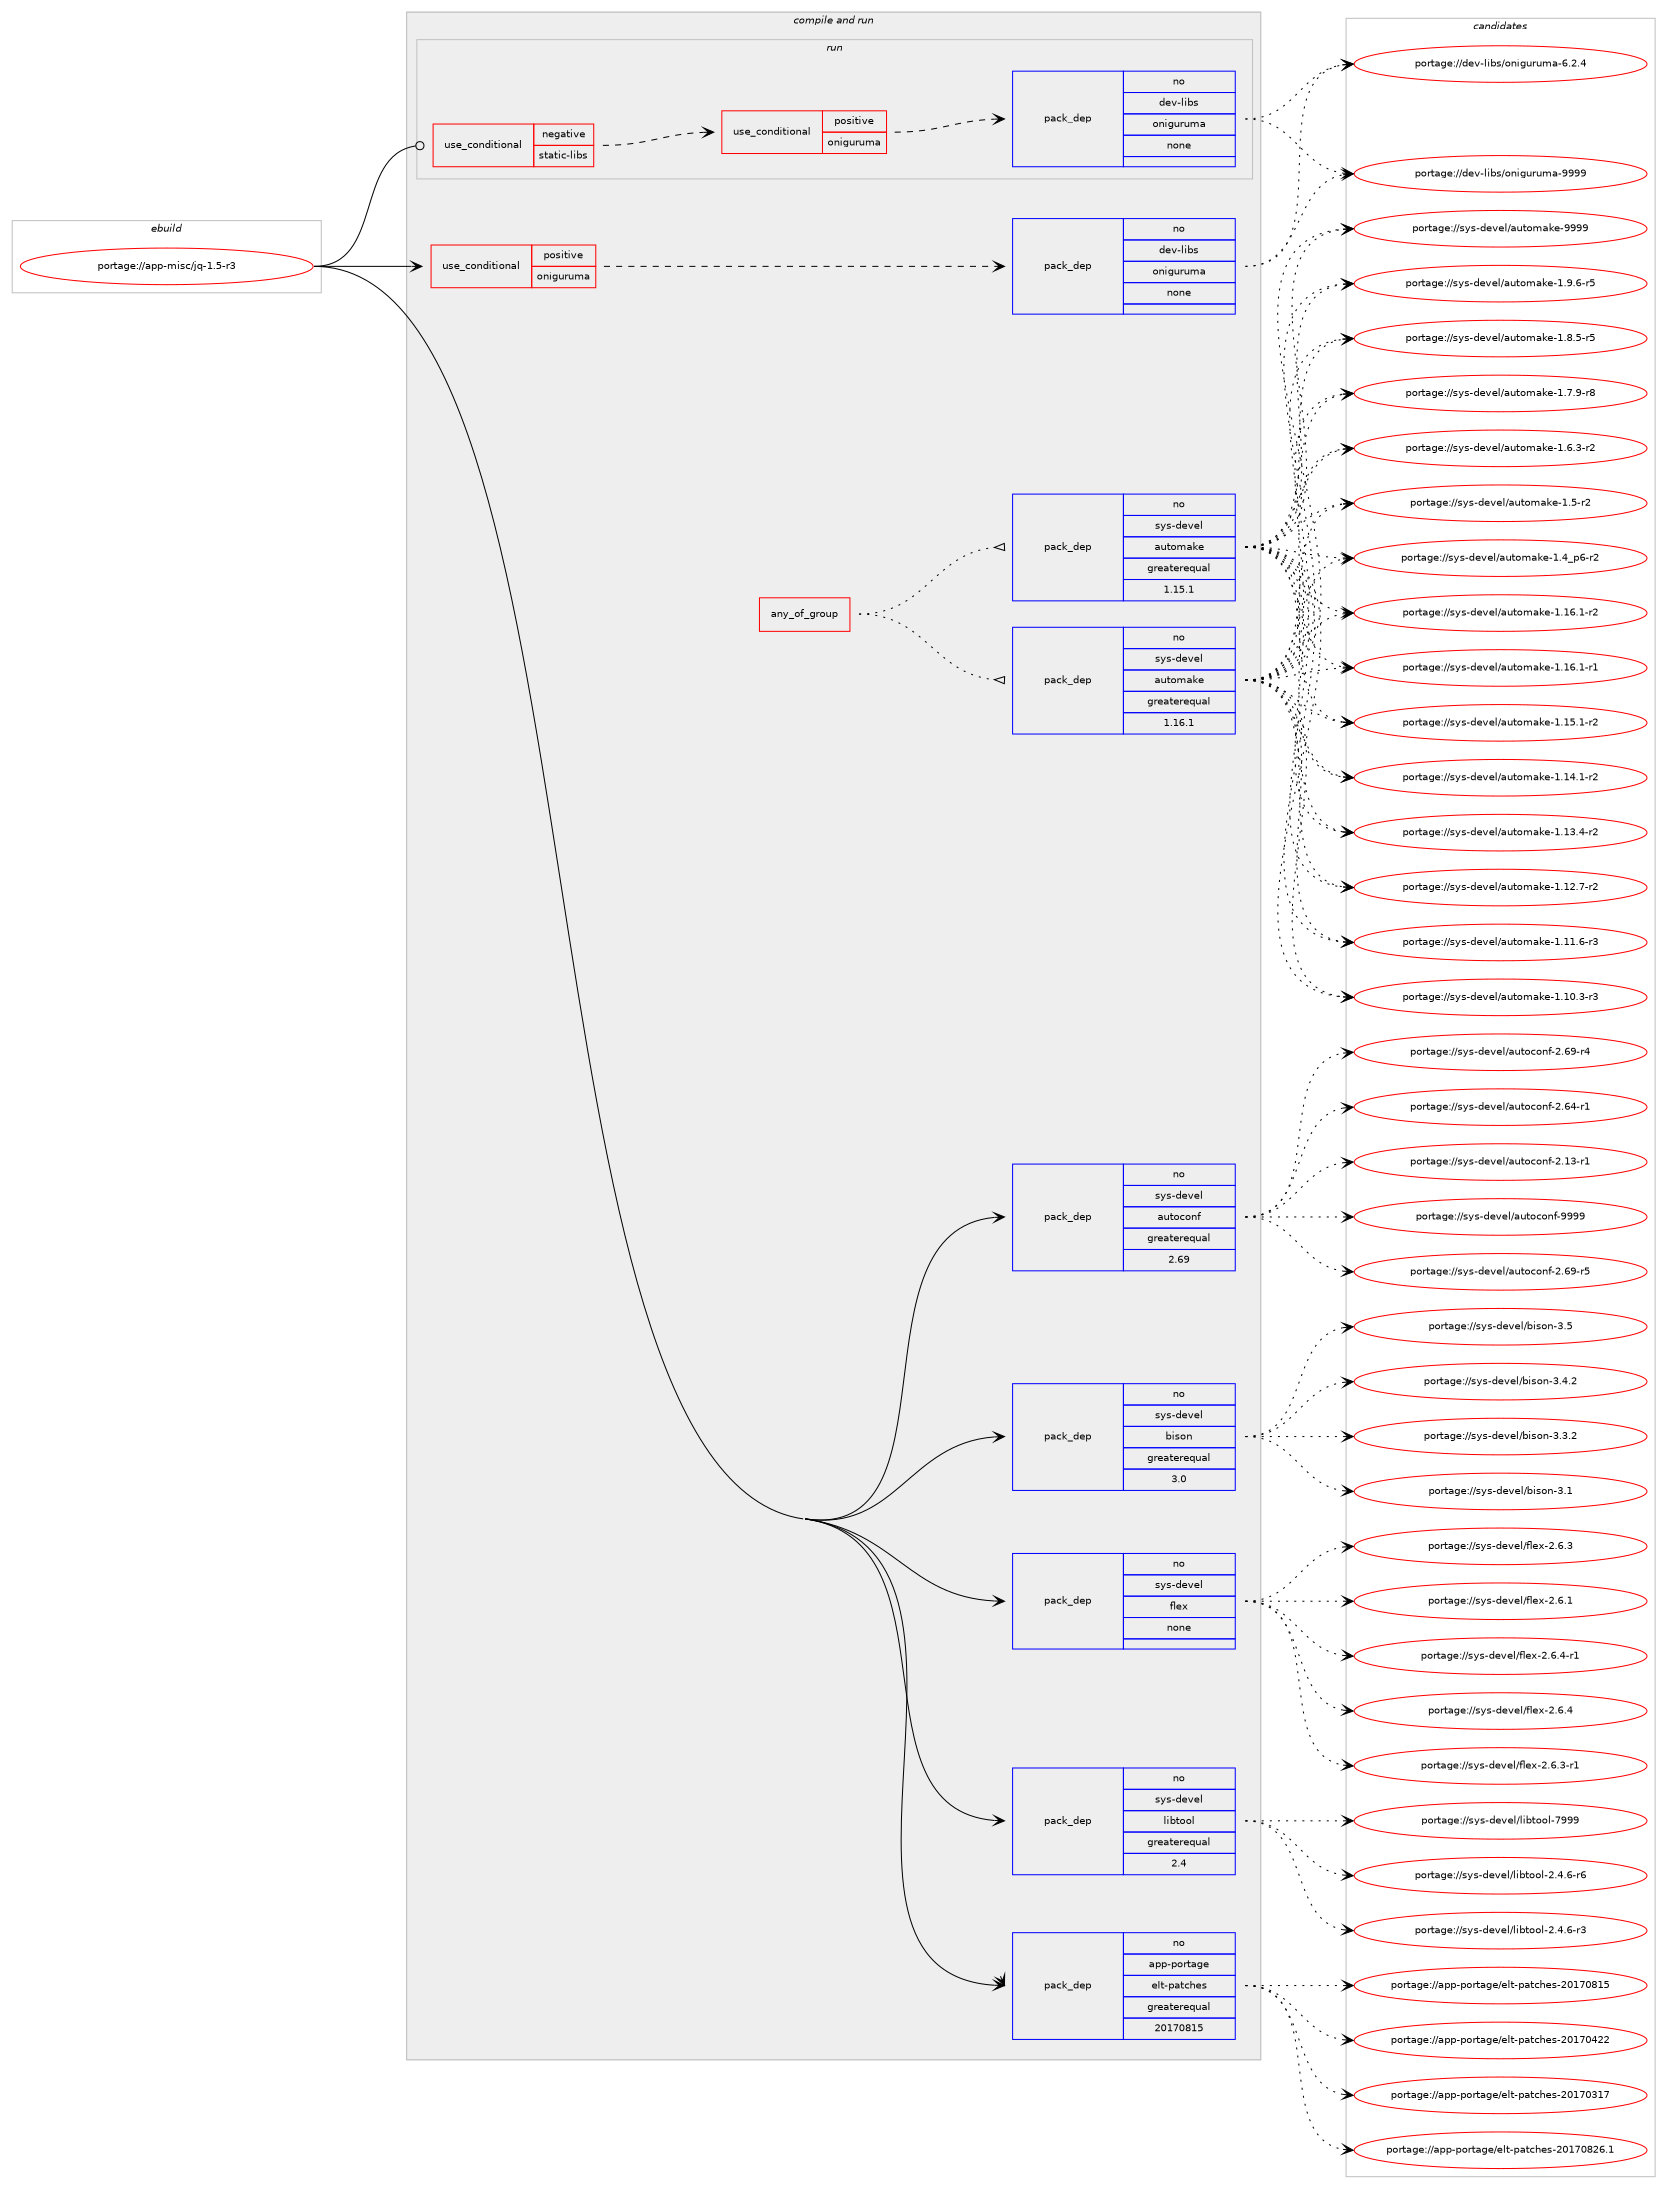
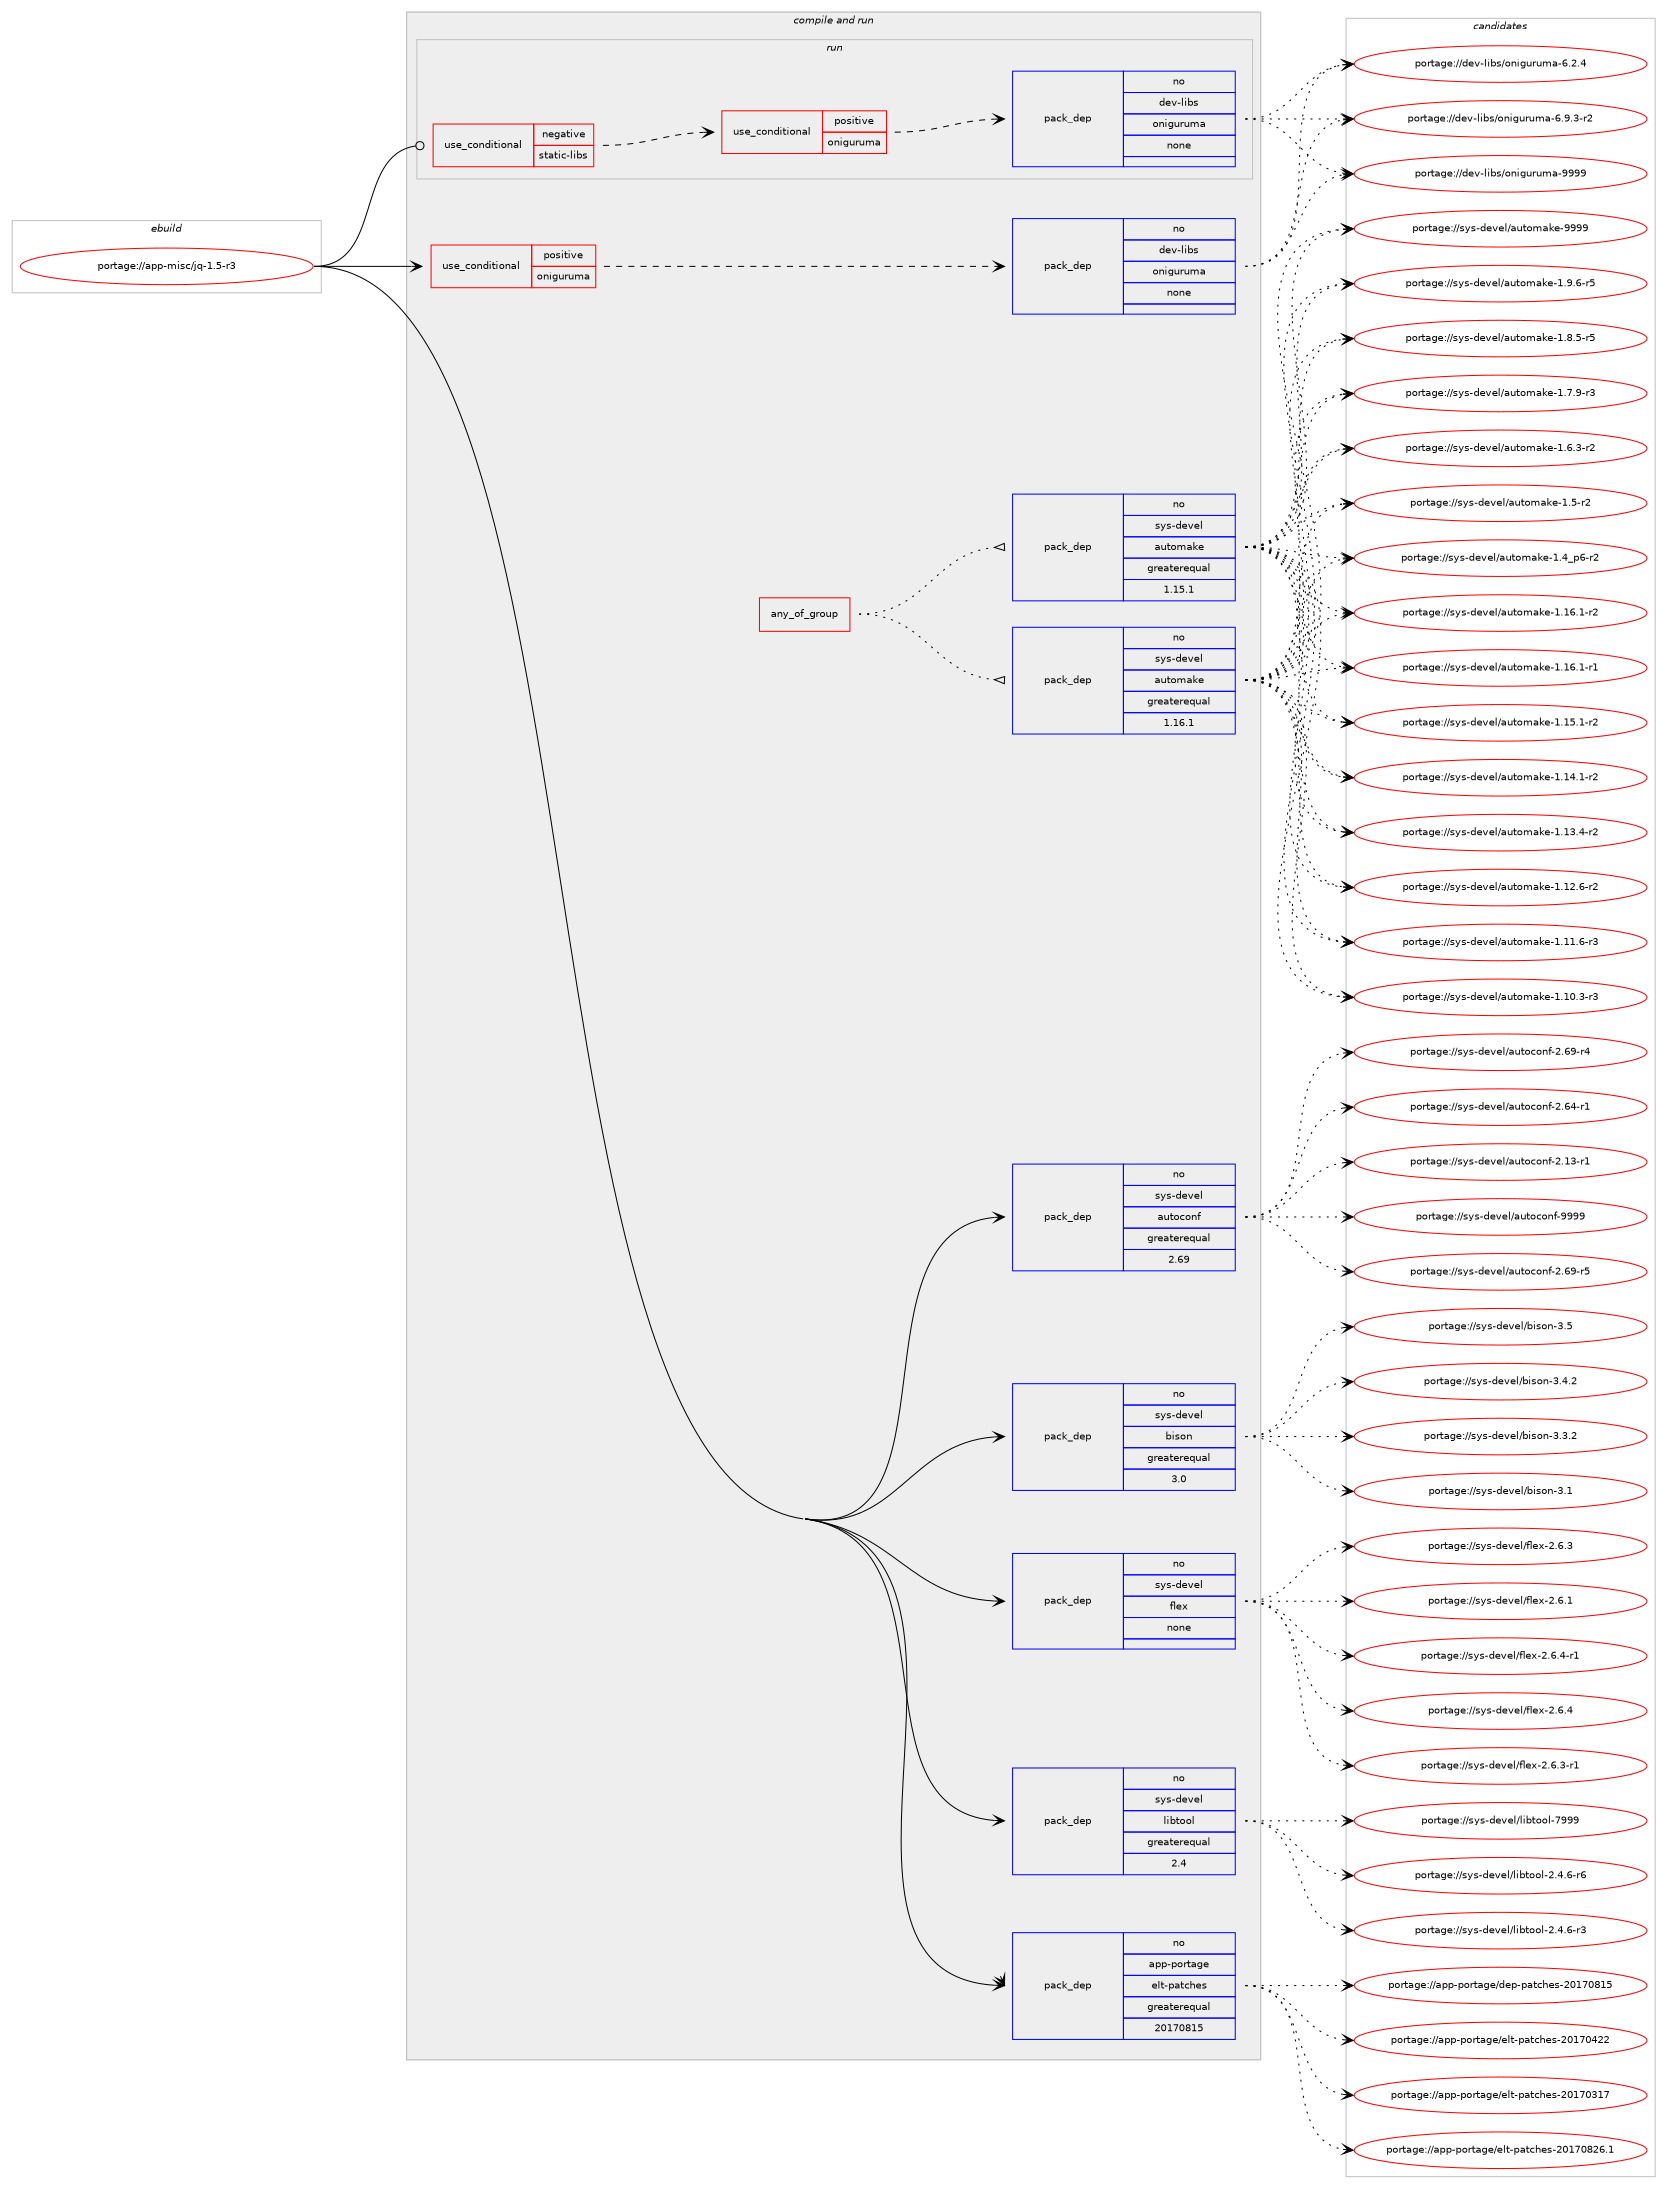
node "portage://dev-libs/oniguruma-6.9.3-r2": added
node "portage://sys-devel/automake-1.7.9-r8": label "portage://sys-devel/automake-1.7.9-r8" -> "portage://sys-devel/automake-1.7.9-r3"
node "portage://sys-devel/automake-1.12.7-r2": label "portage://sys-devel/automake-1.12.7-r2" -> "portage://sys-devel/automake-1.12.6-r2"
node "portage://app-portage/elt-patches-20170815": label "portage://app-portage/elt-patches-20170815" -> "portage://app-portage/dep-patches-20170815"
